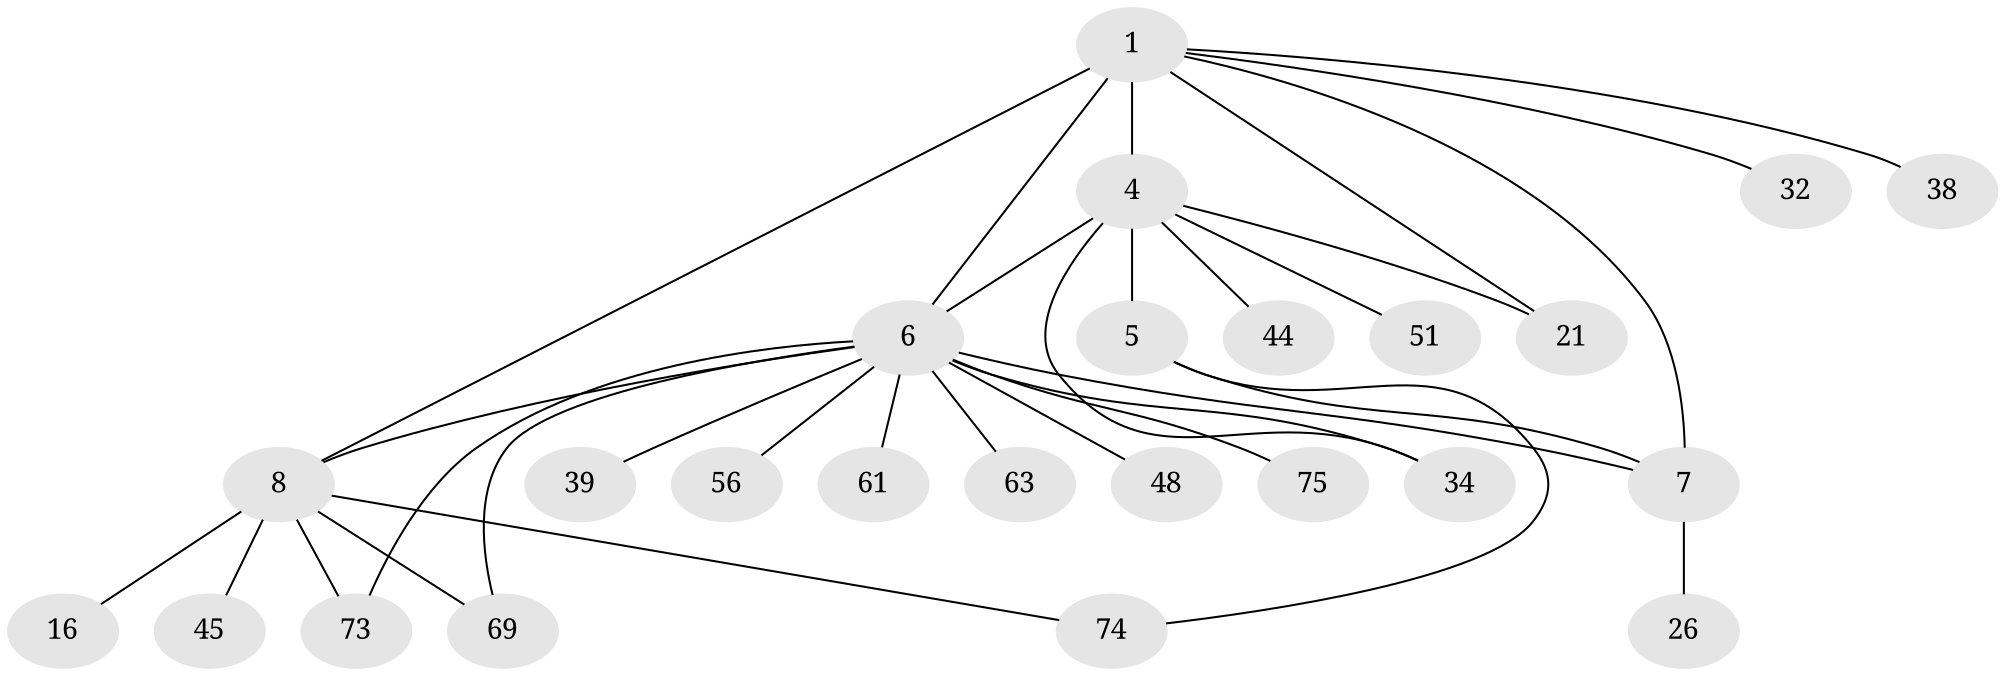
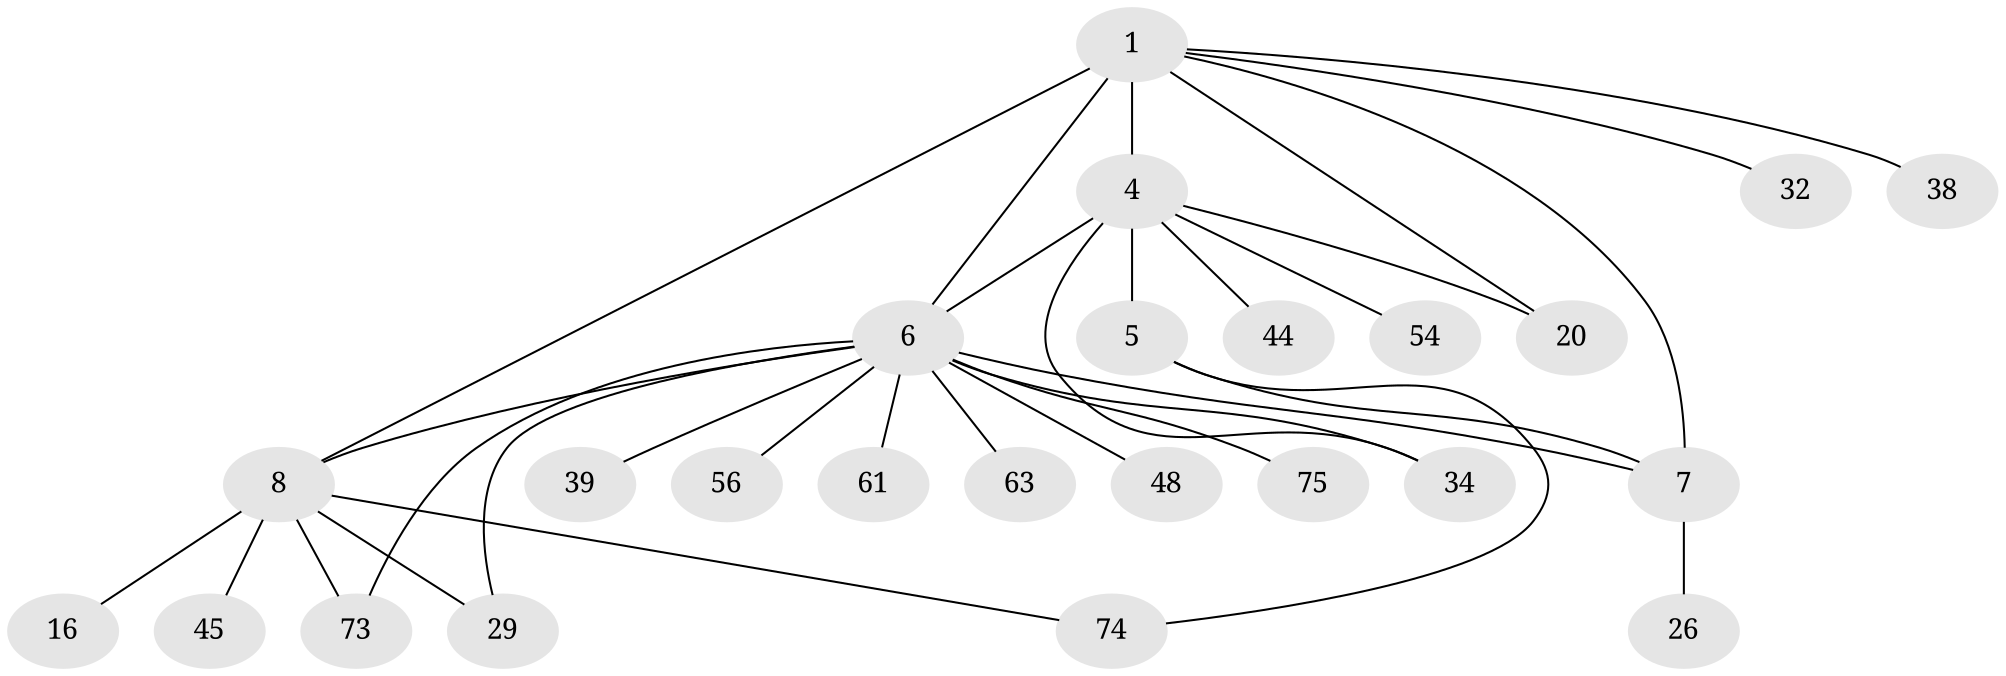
node "51": label "51" -> "54"
node "21": label "21" -> "20"
node "69": label "69" -> "29"
